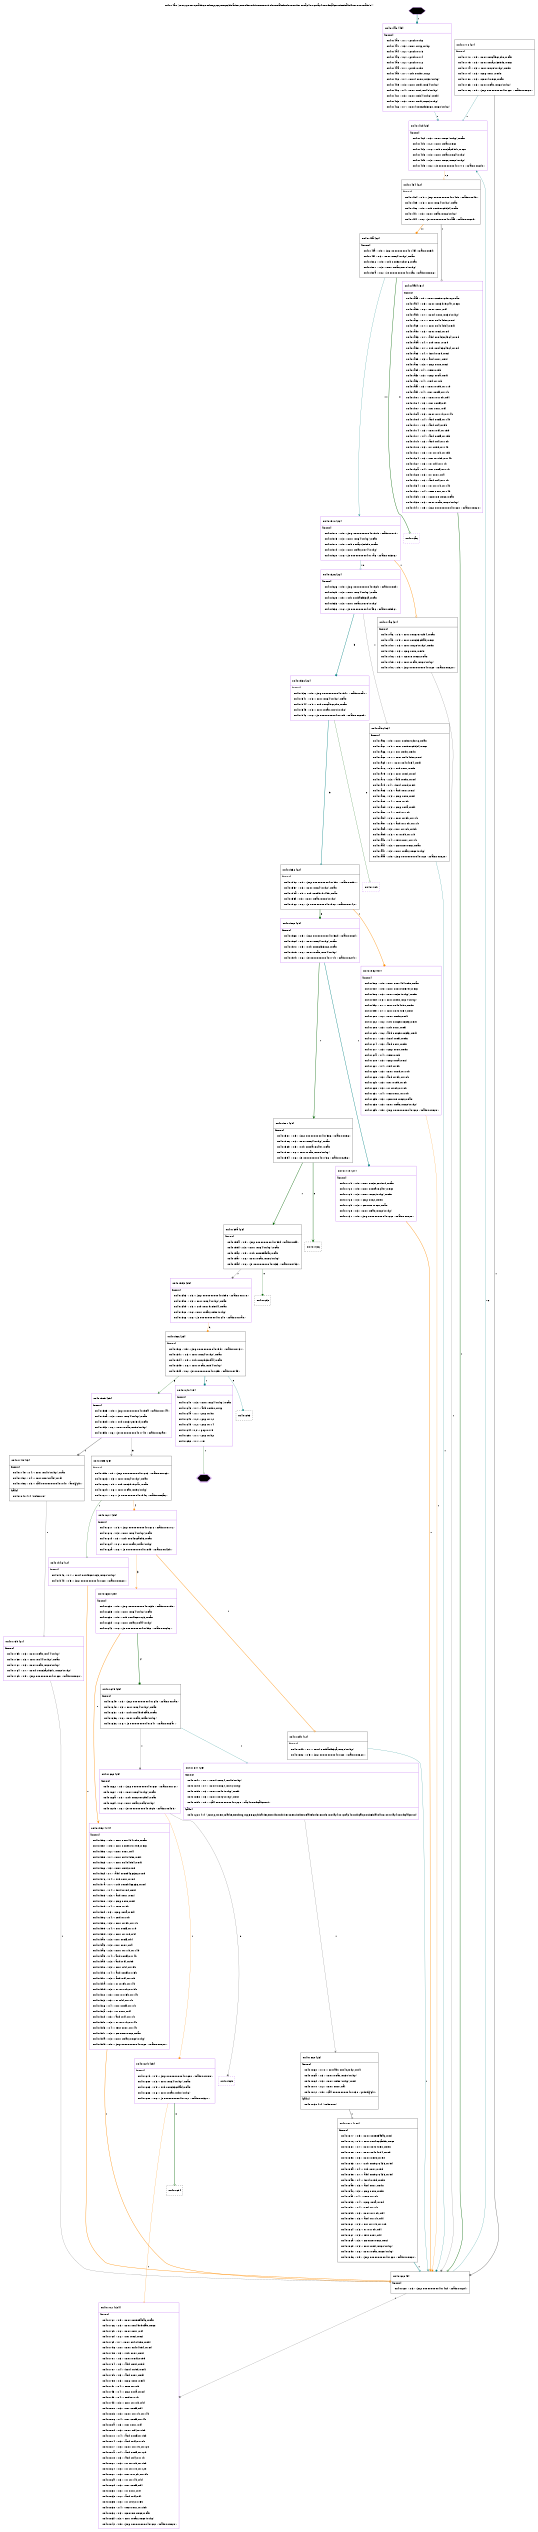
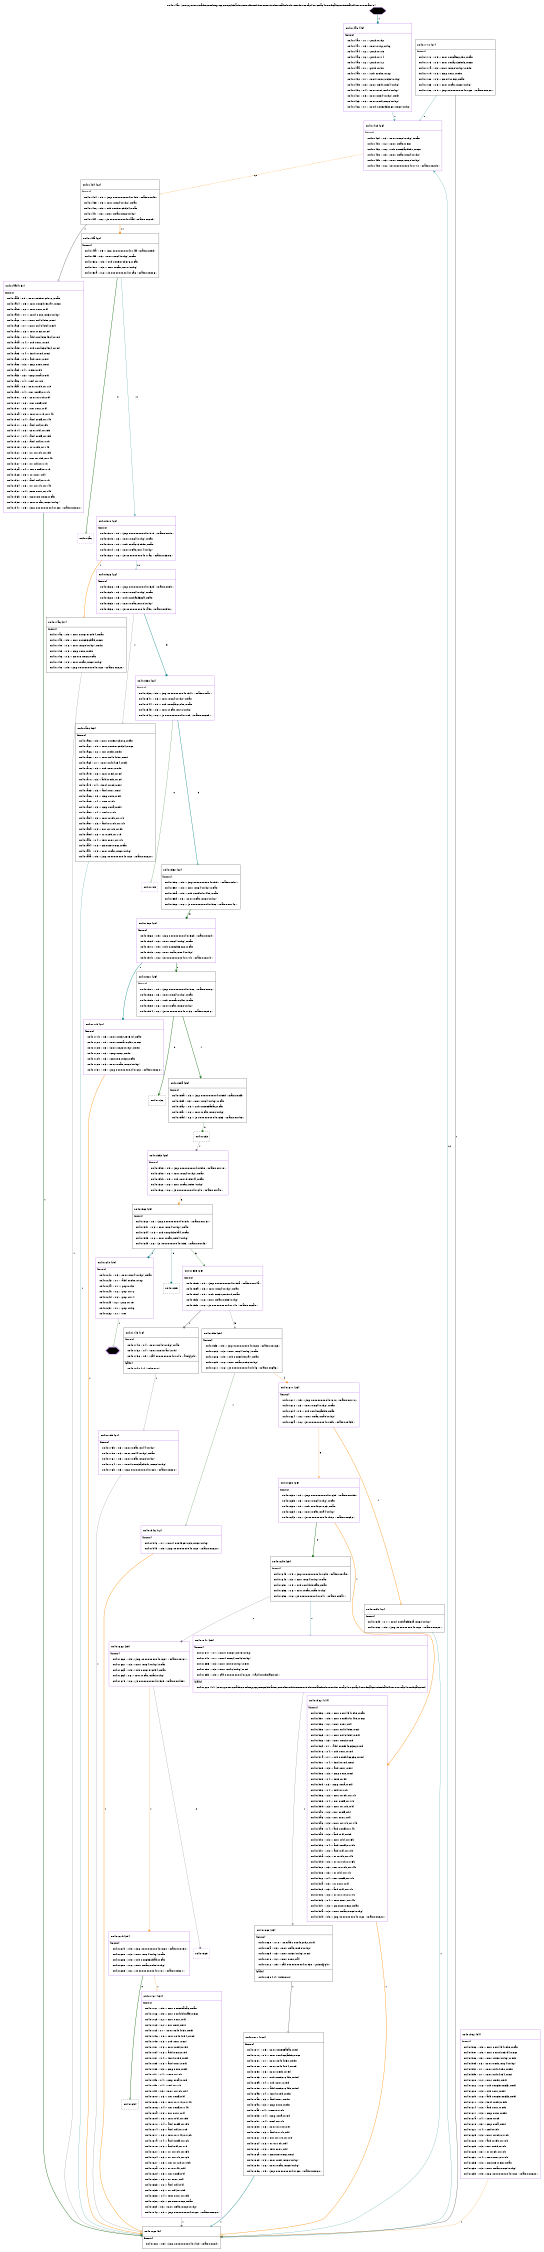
edge "0x401552 [22]" -> "0x401be2 [94]": removed, label "1"
edge "0x40159a [25]" -> "0x4015b3 [25]": now "0x401c53" -> "0x4015b3 [25]"
edge "0x401cc0 [5]" -> "0x4017c1 [134]": reversed
